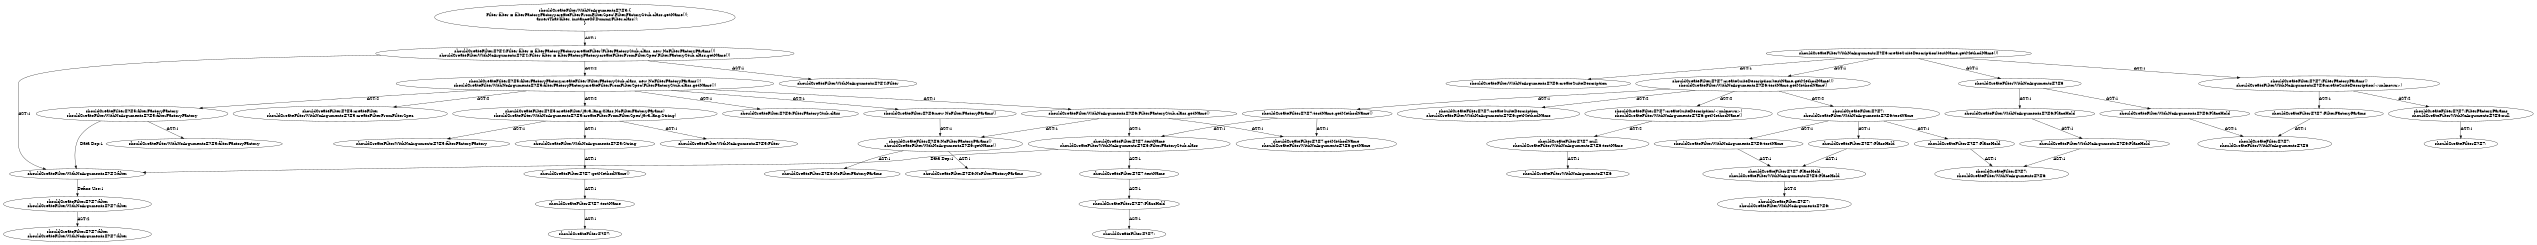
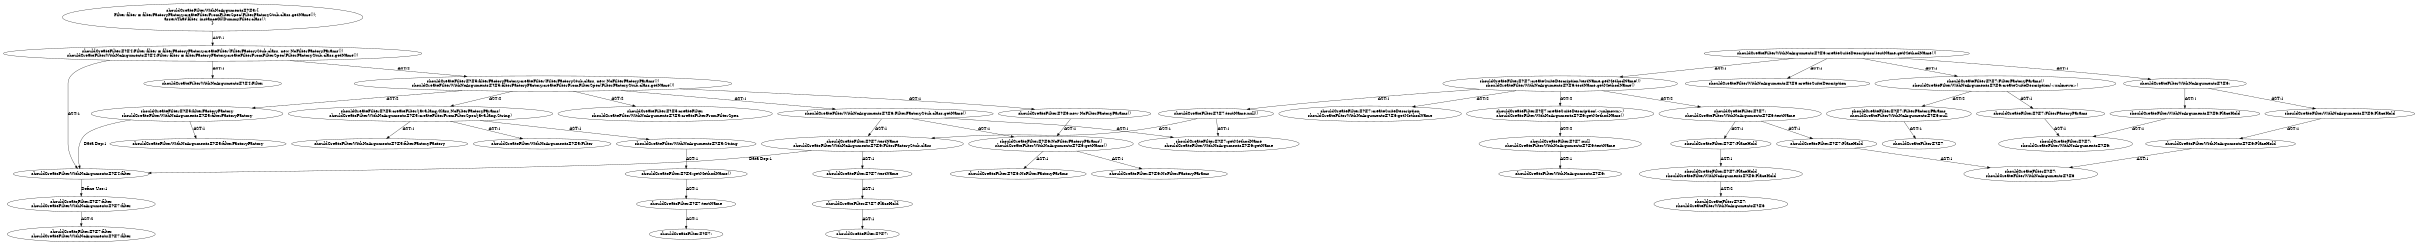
node "shouldCreateFilter#?#6:FilterFactoryStub.class": removed
node "shouldCreateFilter#?#7:testName.getMethodName()": label "shouldCreateFilter#?#7:testName.getMethodName()" -> "shouldCreateFilter#?#7:testName.null()"
node "shouldCreateFilterWithNoArguments#?#6:testName": removed
node "shouldCreateFilter#?#7:getMethodName()": label "shouldCreateFilter#?#7:getMethodName()" -> "shouldCreateFilter#?#3:getMethodName()"
